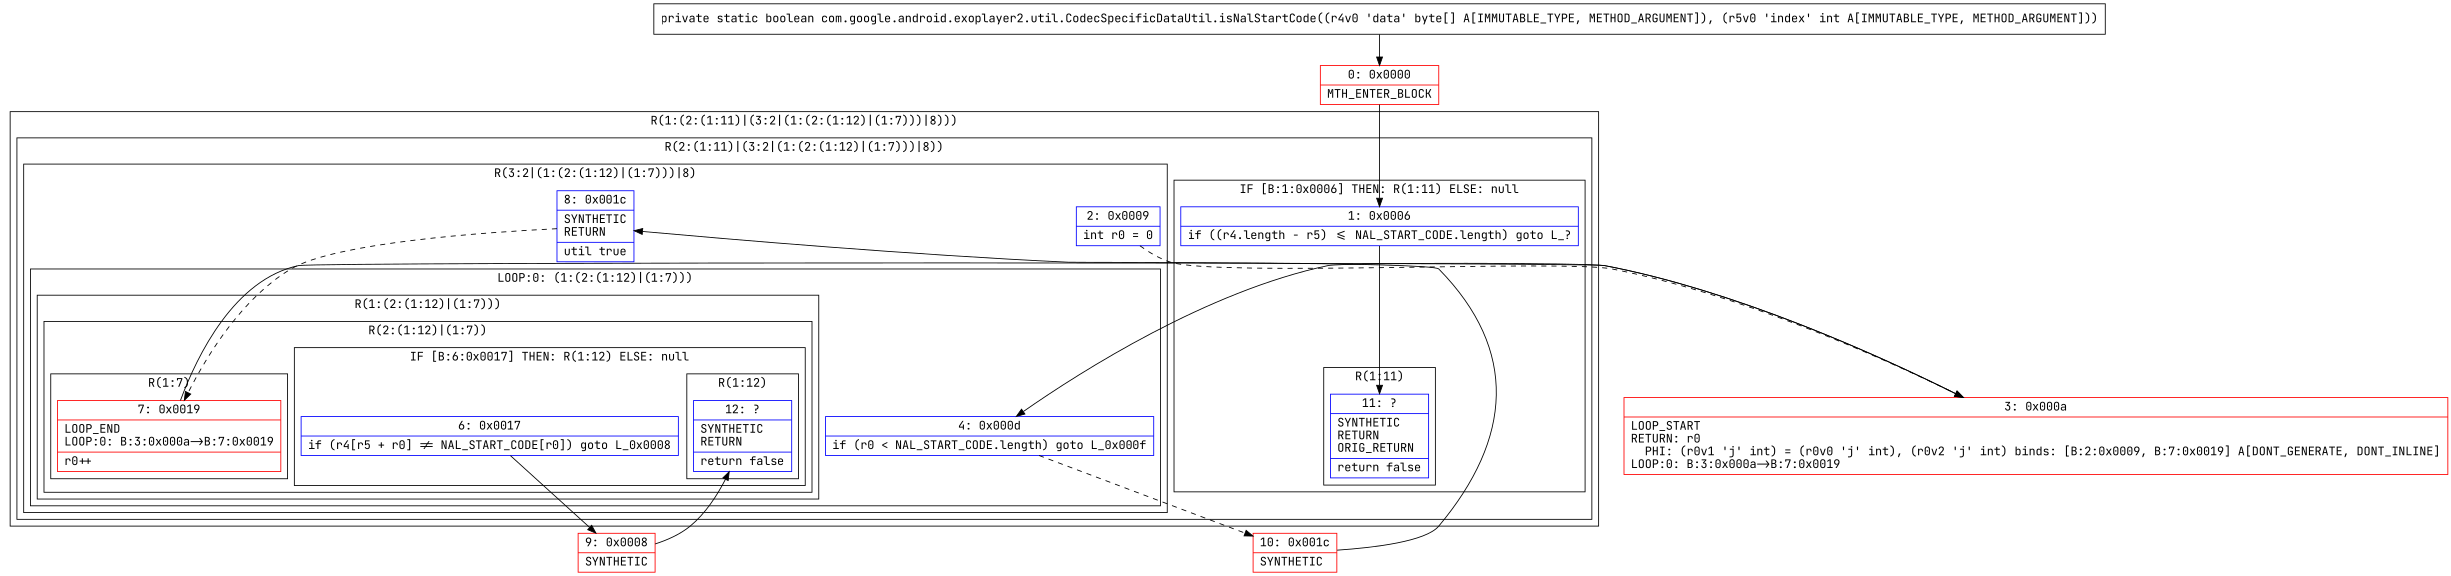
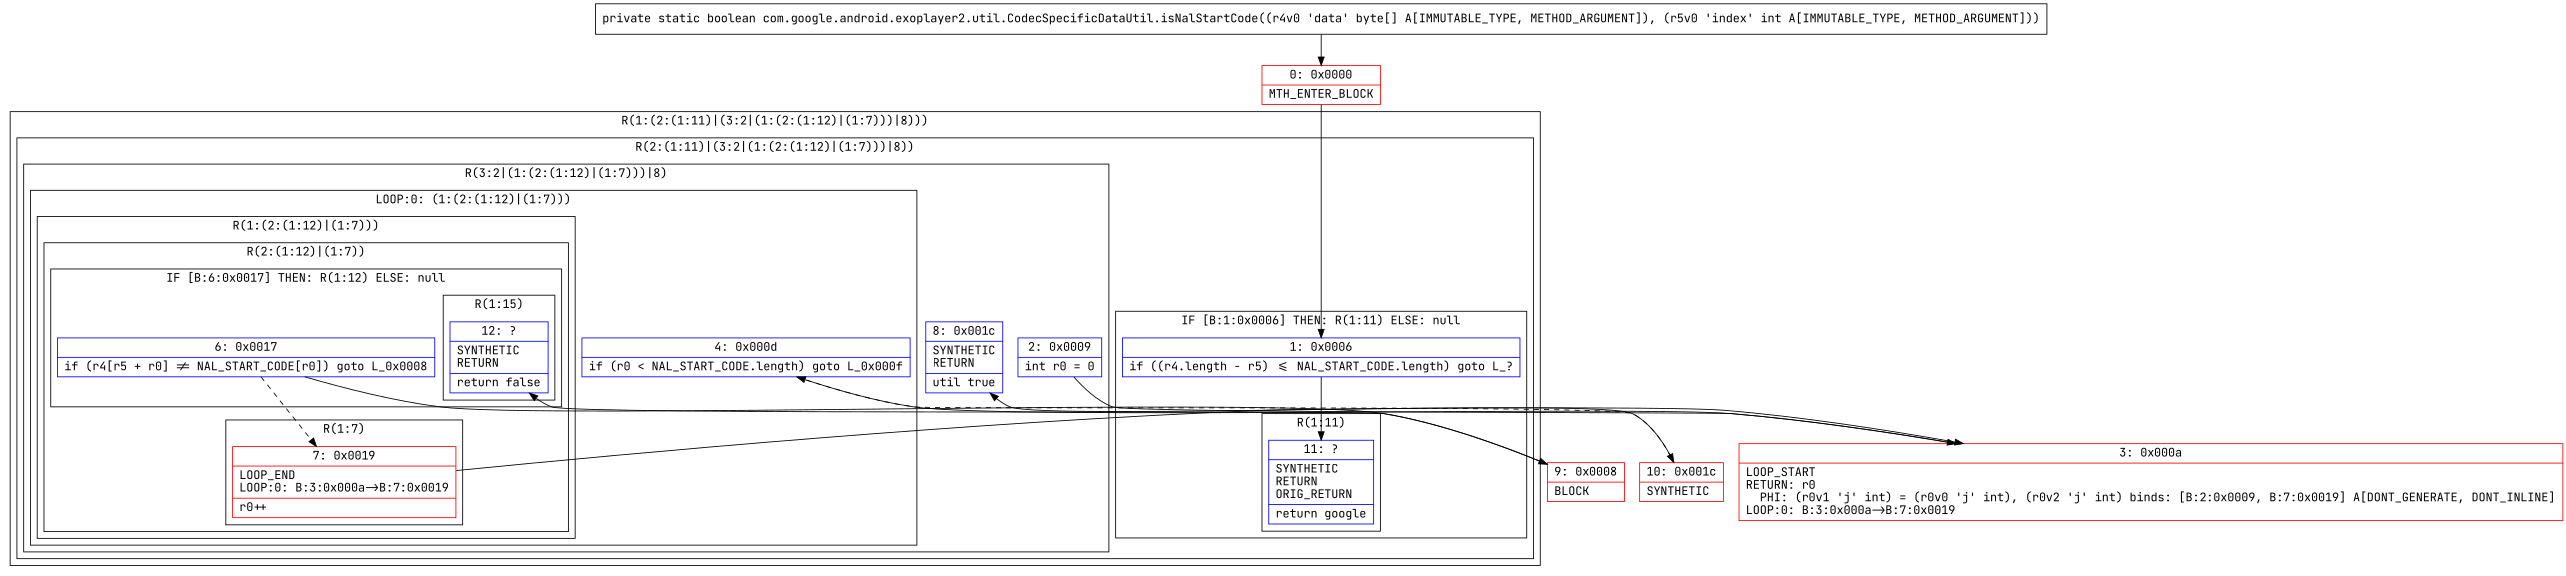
edge "8: 0x001c" -> "7: 0x0019": now "6: 0x0017" -> "7: 0x0019"
edge "2: 0x0009" -> "3: 0x000a": style dashed -> solid
cluster "R(1:12)": label "R(1:12)" -> "R(1:15)"
node "11: ?": text "return false" -> "return google"
node "9: 0x0008": text "SYNTHETIC" -> "BLOCK"
